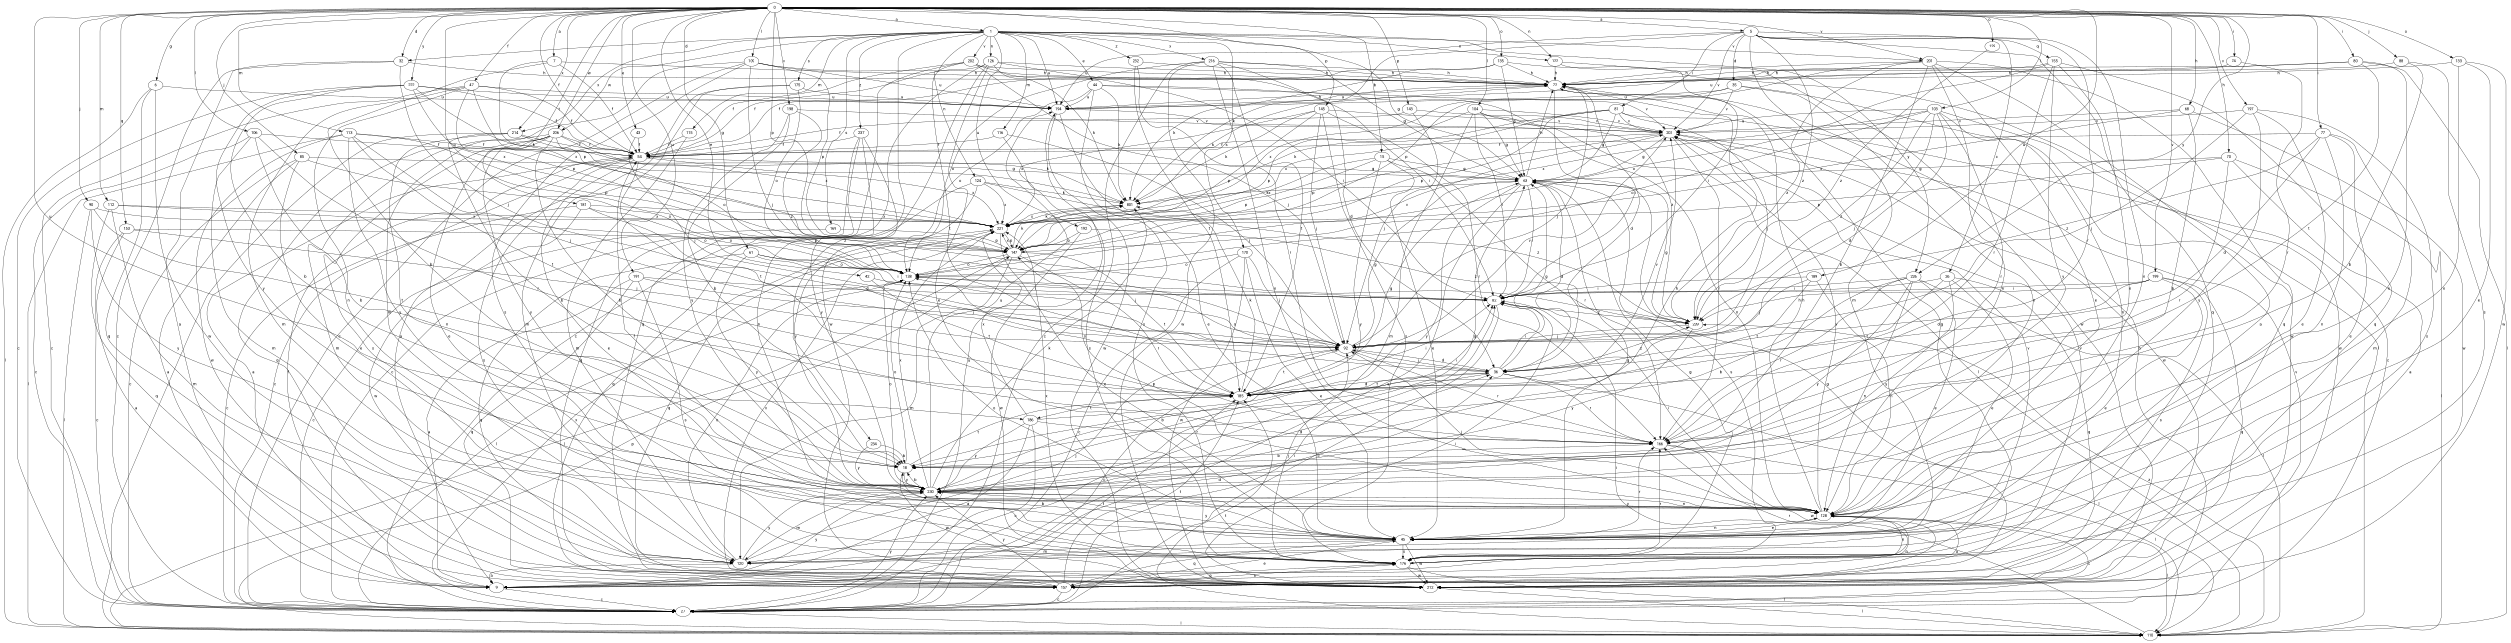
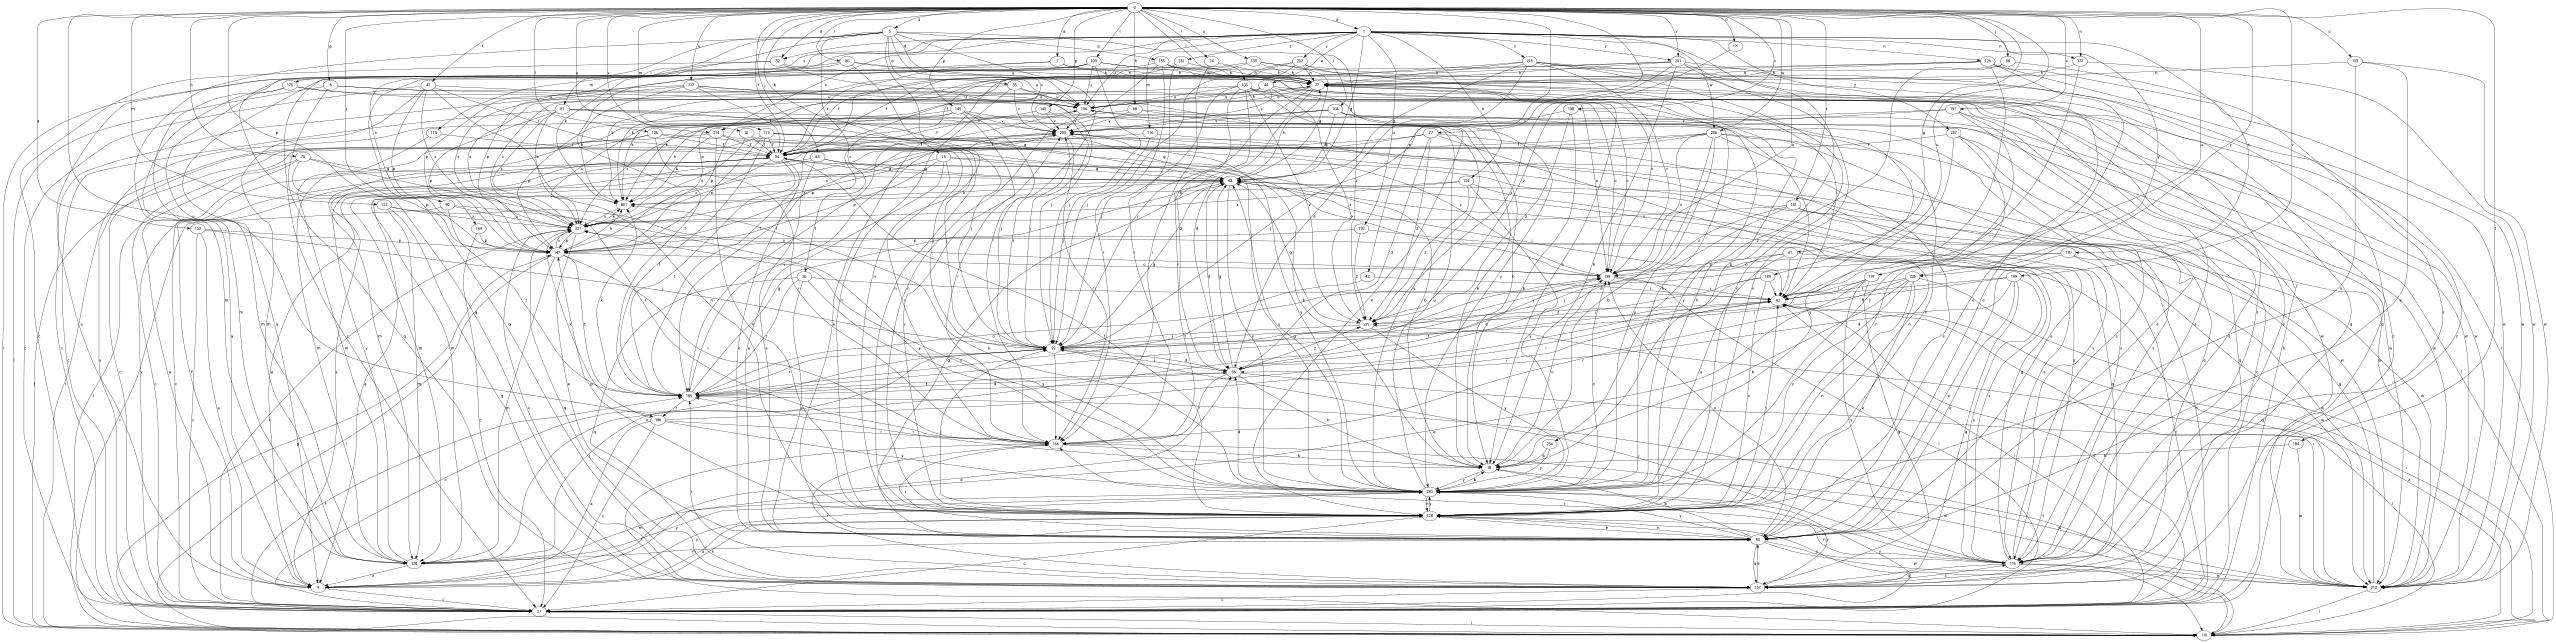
edge "103" -> "203": now "103" -> "194"
edge "43" -> "221": added, label "x"
edge "72" -> "176": label "g" -> "s"
node "184": added
